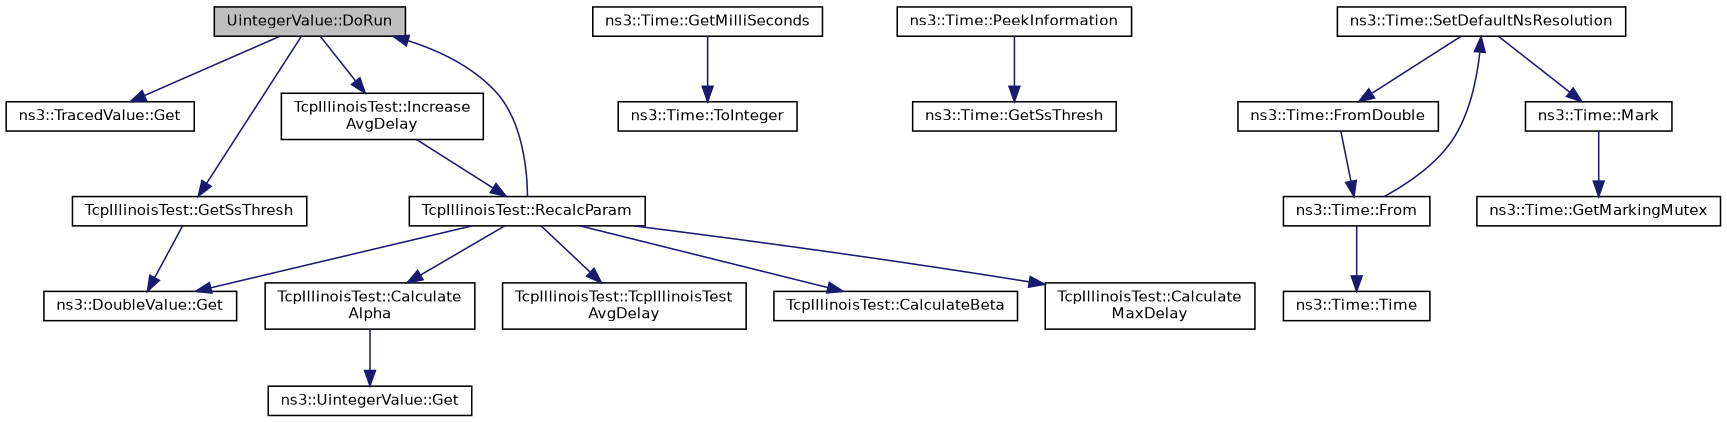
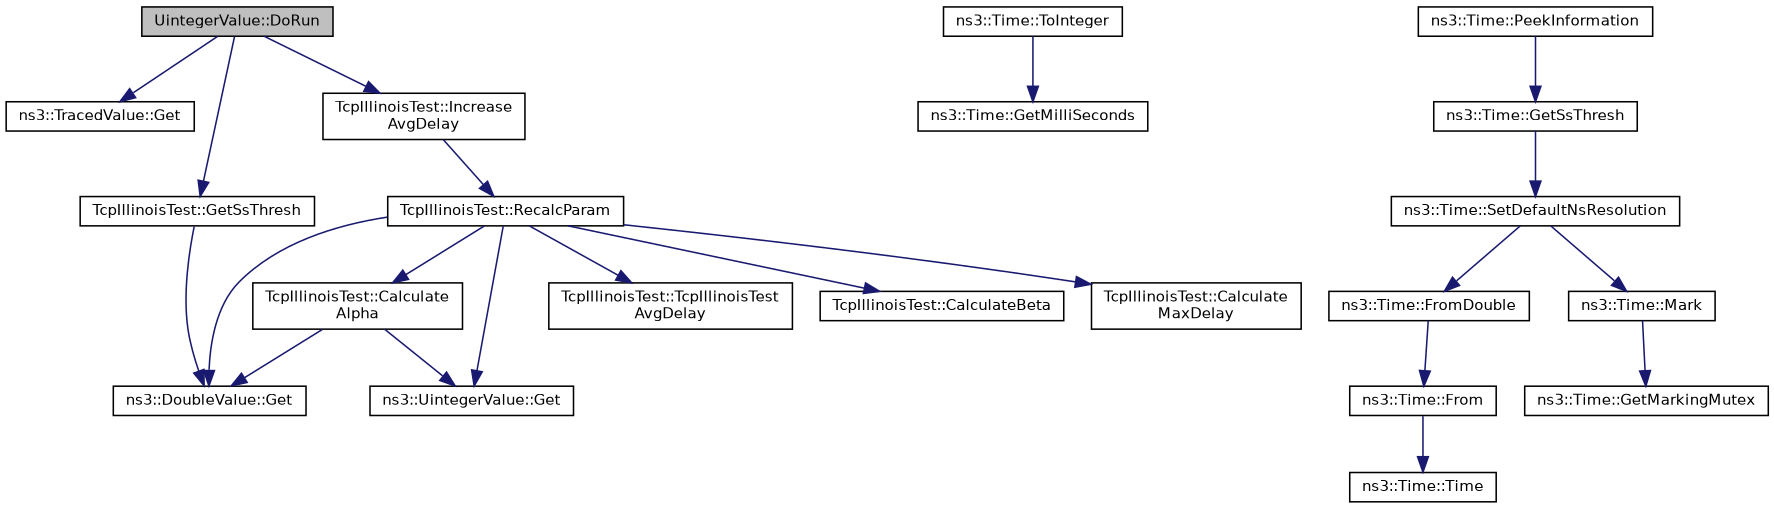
edge "ns3::Time::GetMilliSeconds" -> "ns3::Time::ToInteger": reversed
edge "TcpIllinoisTest::RecalcParam" -> "UintegerValue::DoRun": now "TcpIllinoisTest::RecalcParam" -> "ns3::UintegerValue::Get"
edge "ns3::Time::From" -> "ns3::Time::SetDefaultNsResolution": now "ns3::Time::GetSsThresh" -> "ns3::Time::SetDefaultNsResolution"
edge "TcpIllinoisTest::Calculate Alpha" -> "ns3::DoubleValue::Get": added
